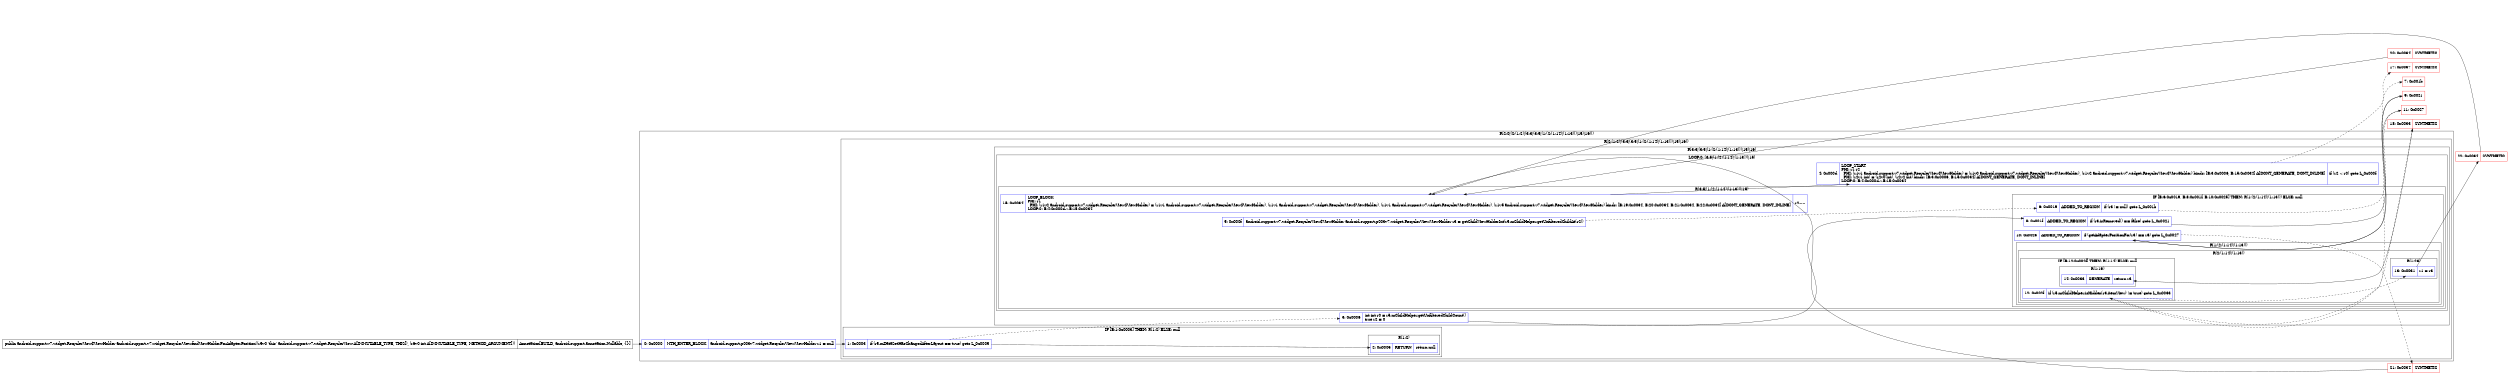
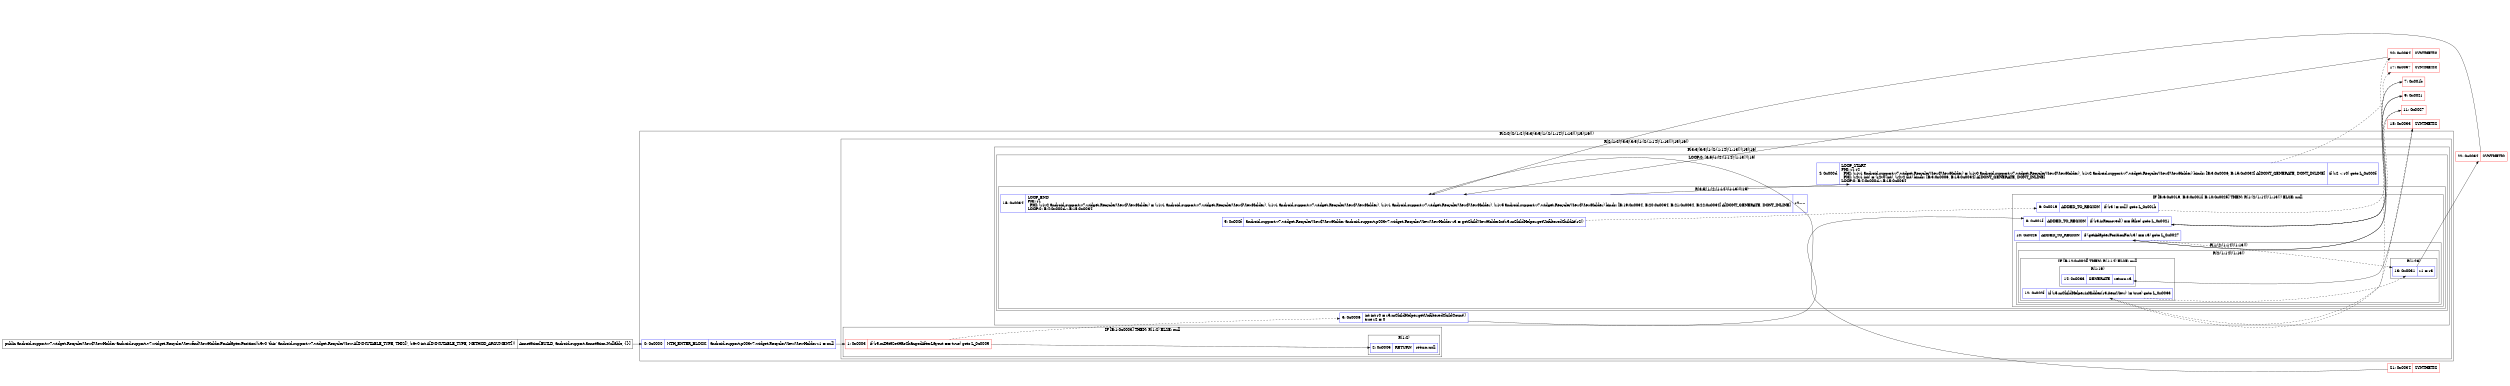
node "15: 0x0034": text "LOOP_BLOCK" -> "LOOP_END"
edge "7: 0x001b" -> "8: 0x001f": added
edge "8: 0x001f" -> "20: 0x0034": added
edge "10: 0x0025" -> "21: 0x0034": now "10: 0x0025" -> "13: 0x0031"
node "1: 0x0003": color blue -> red
